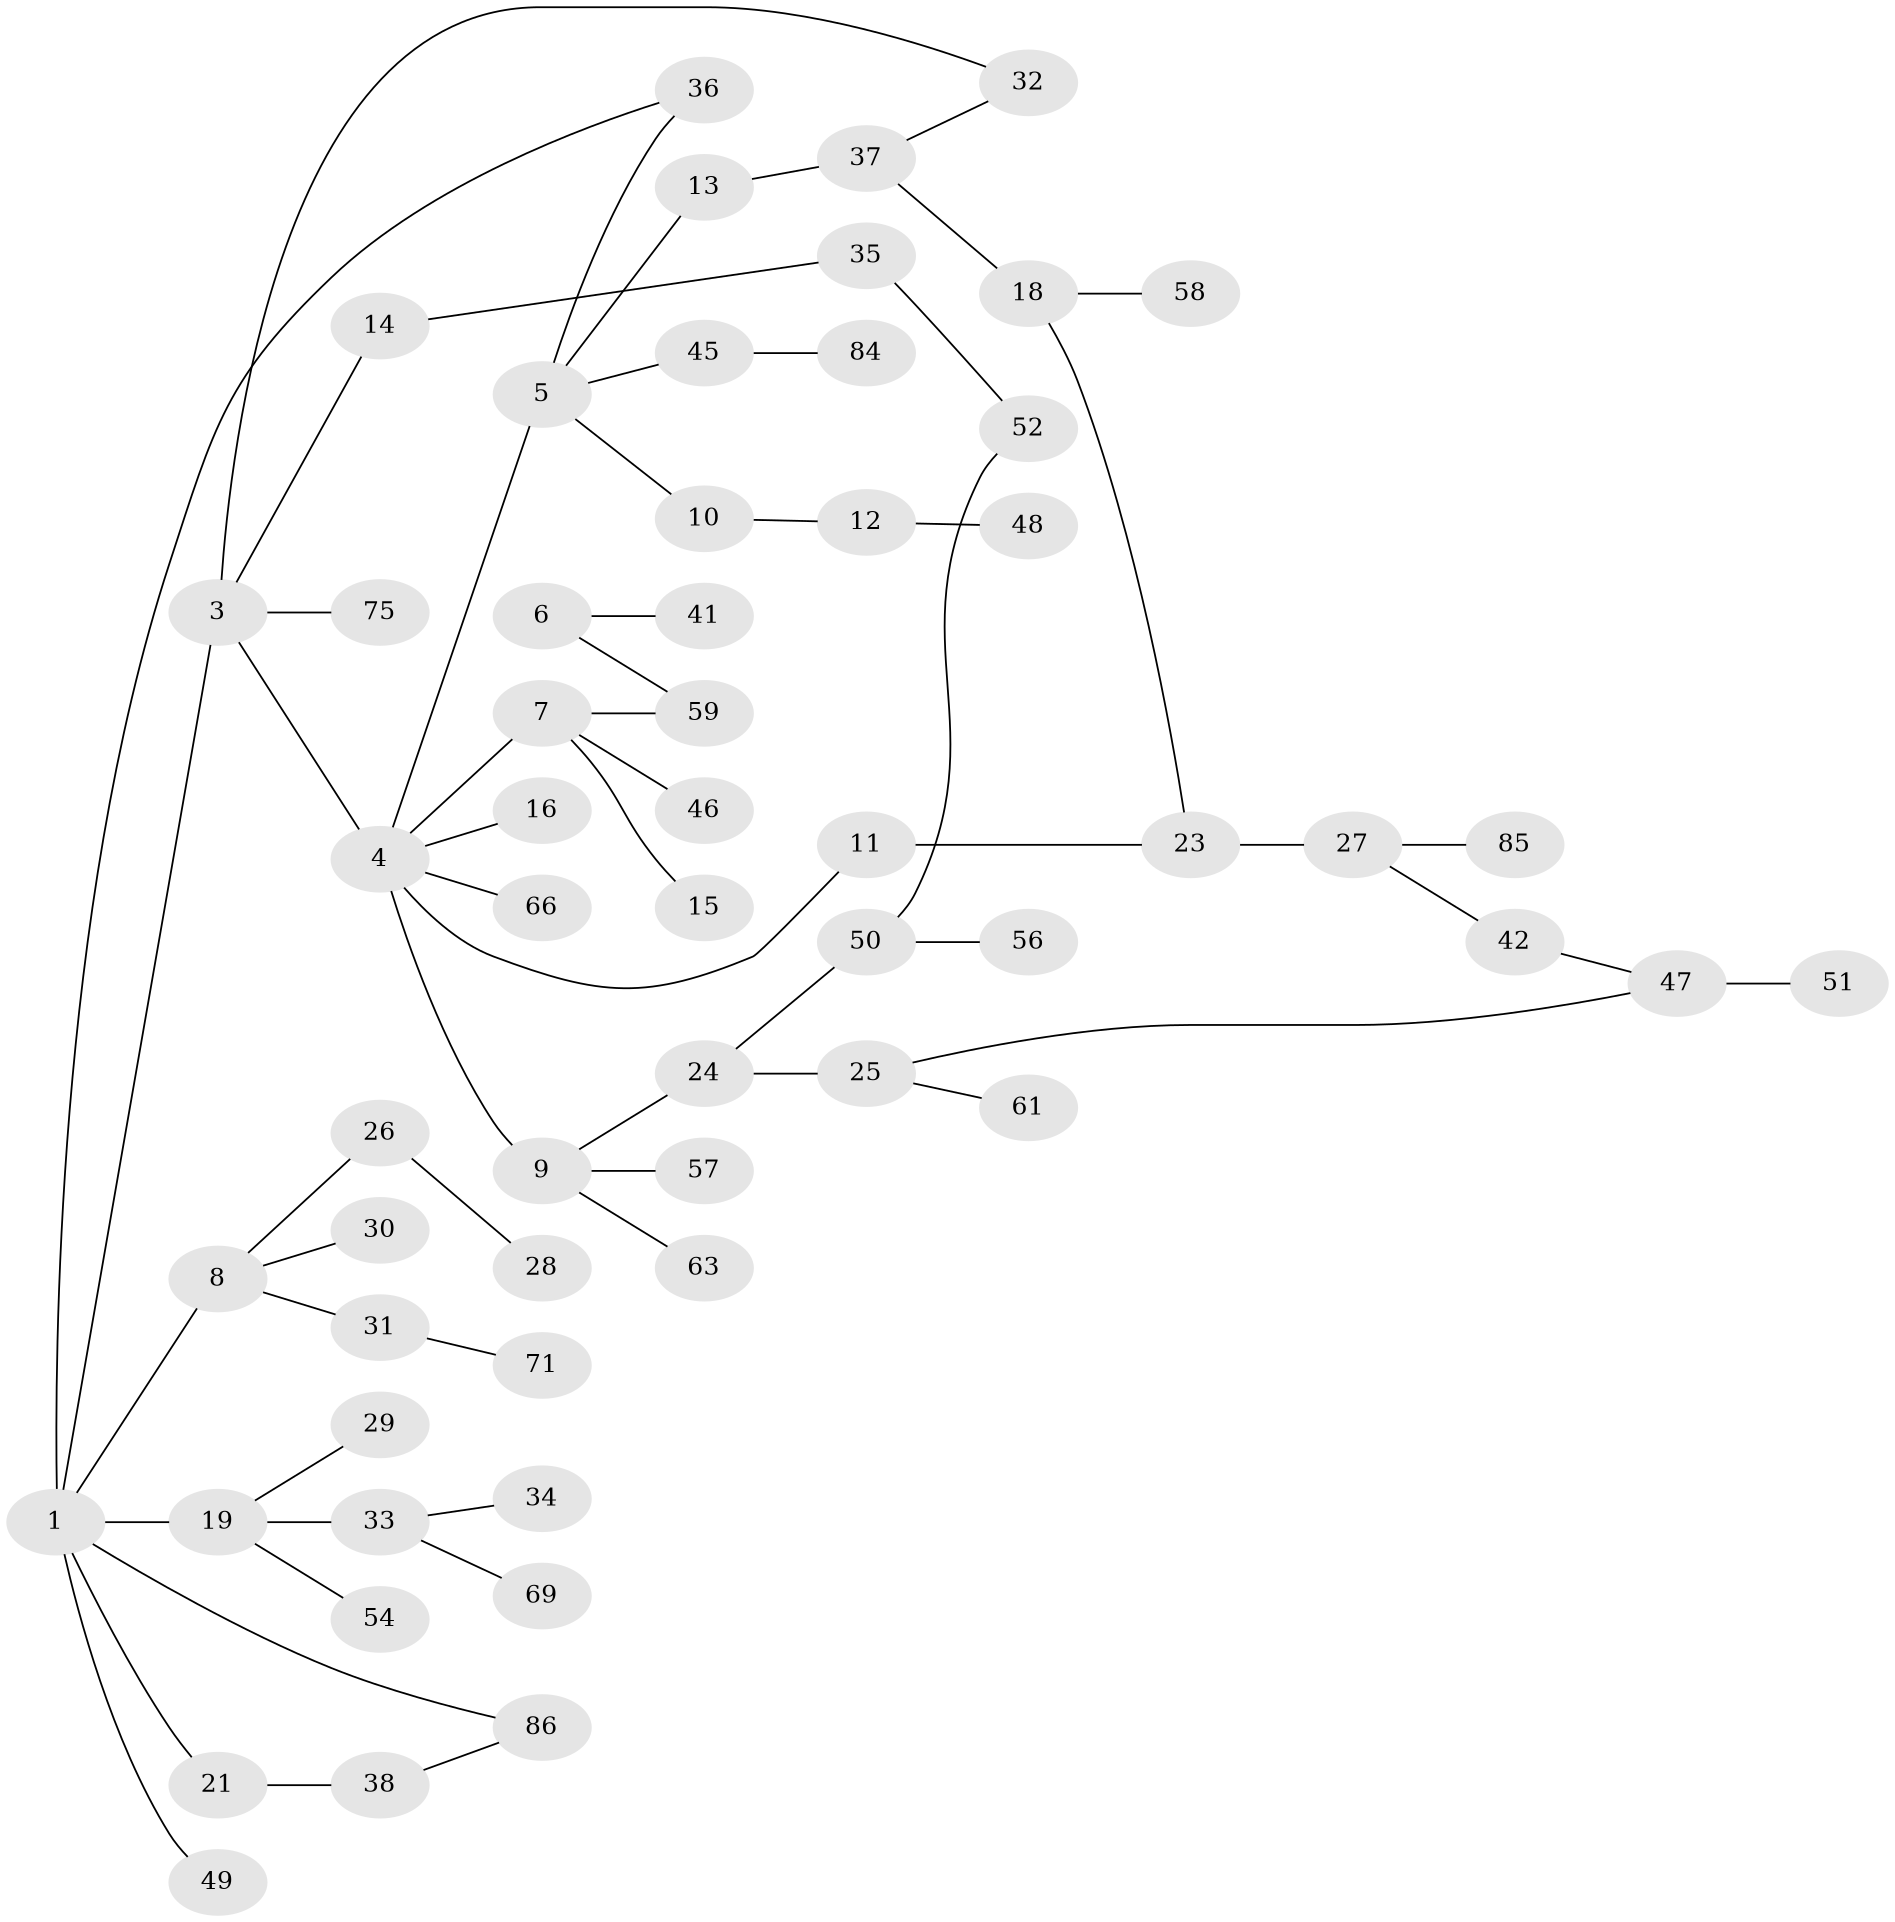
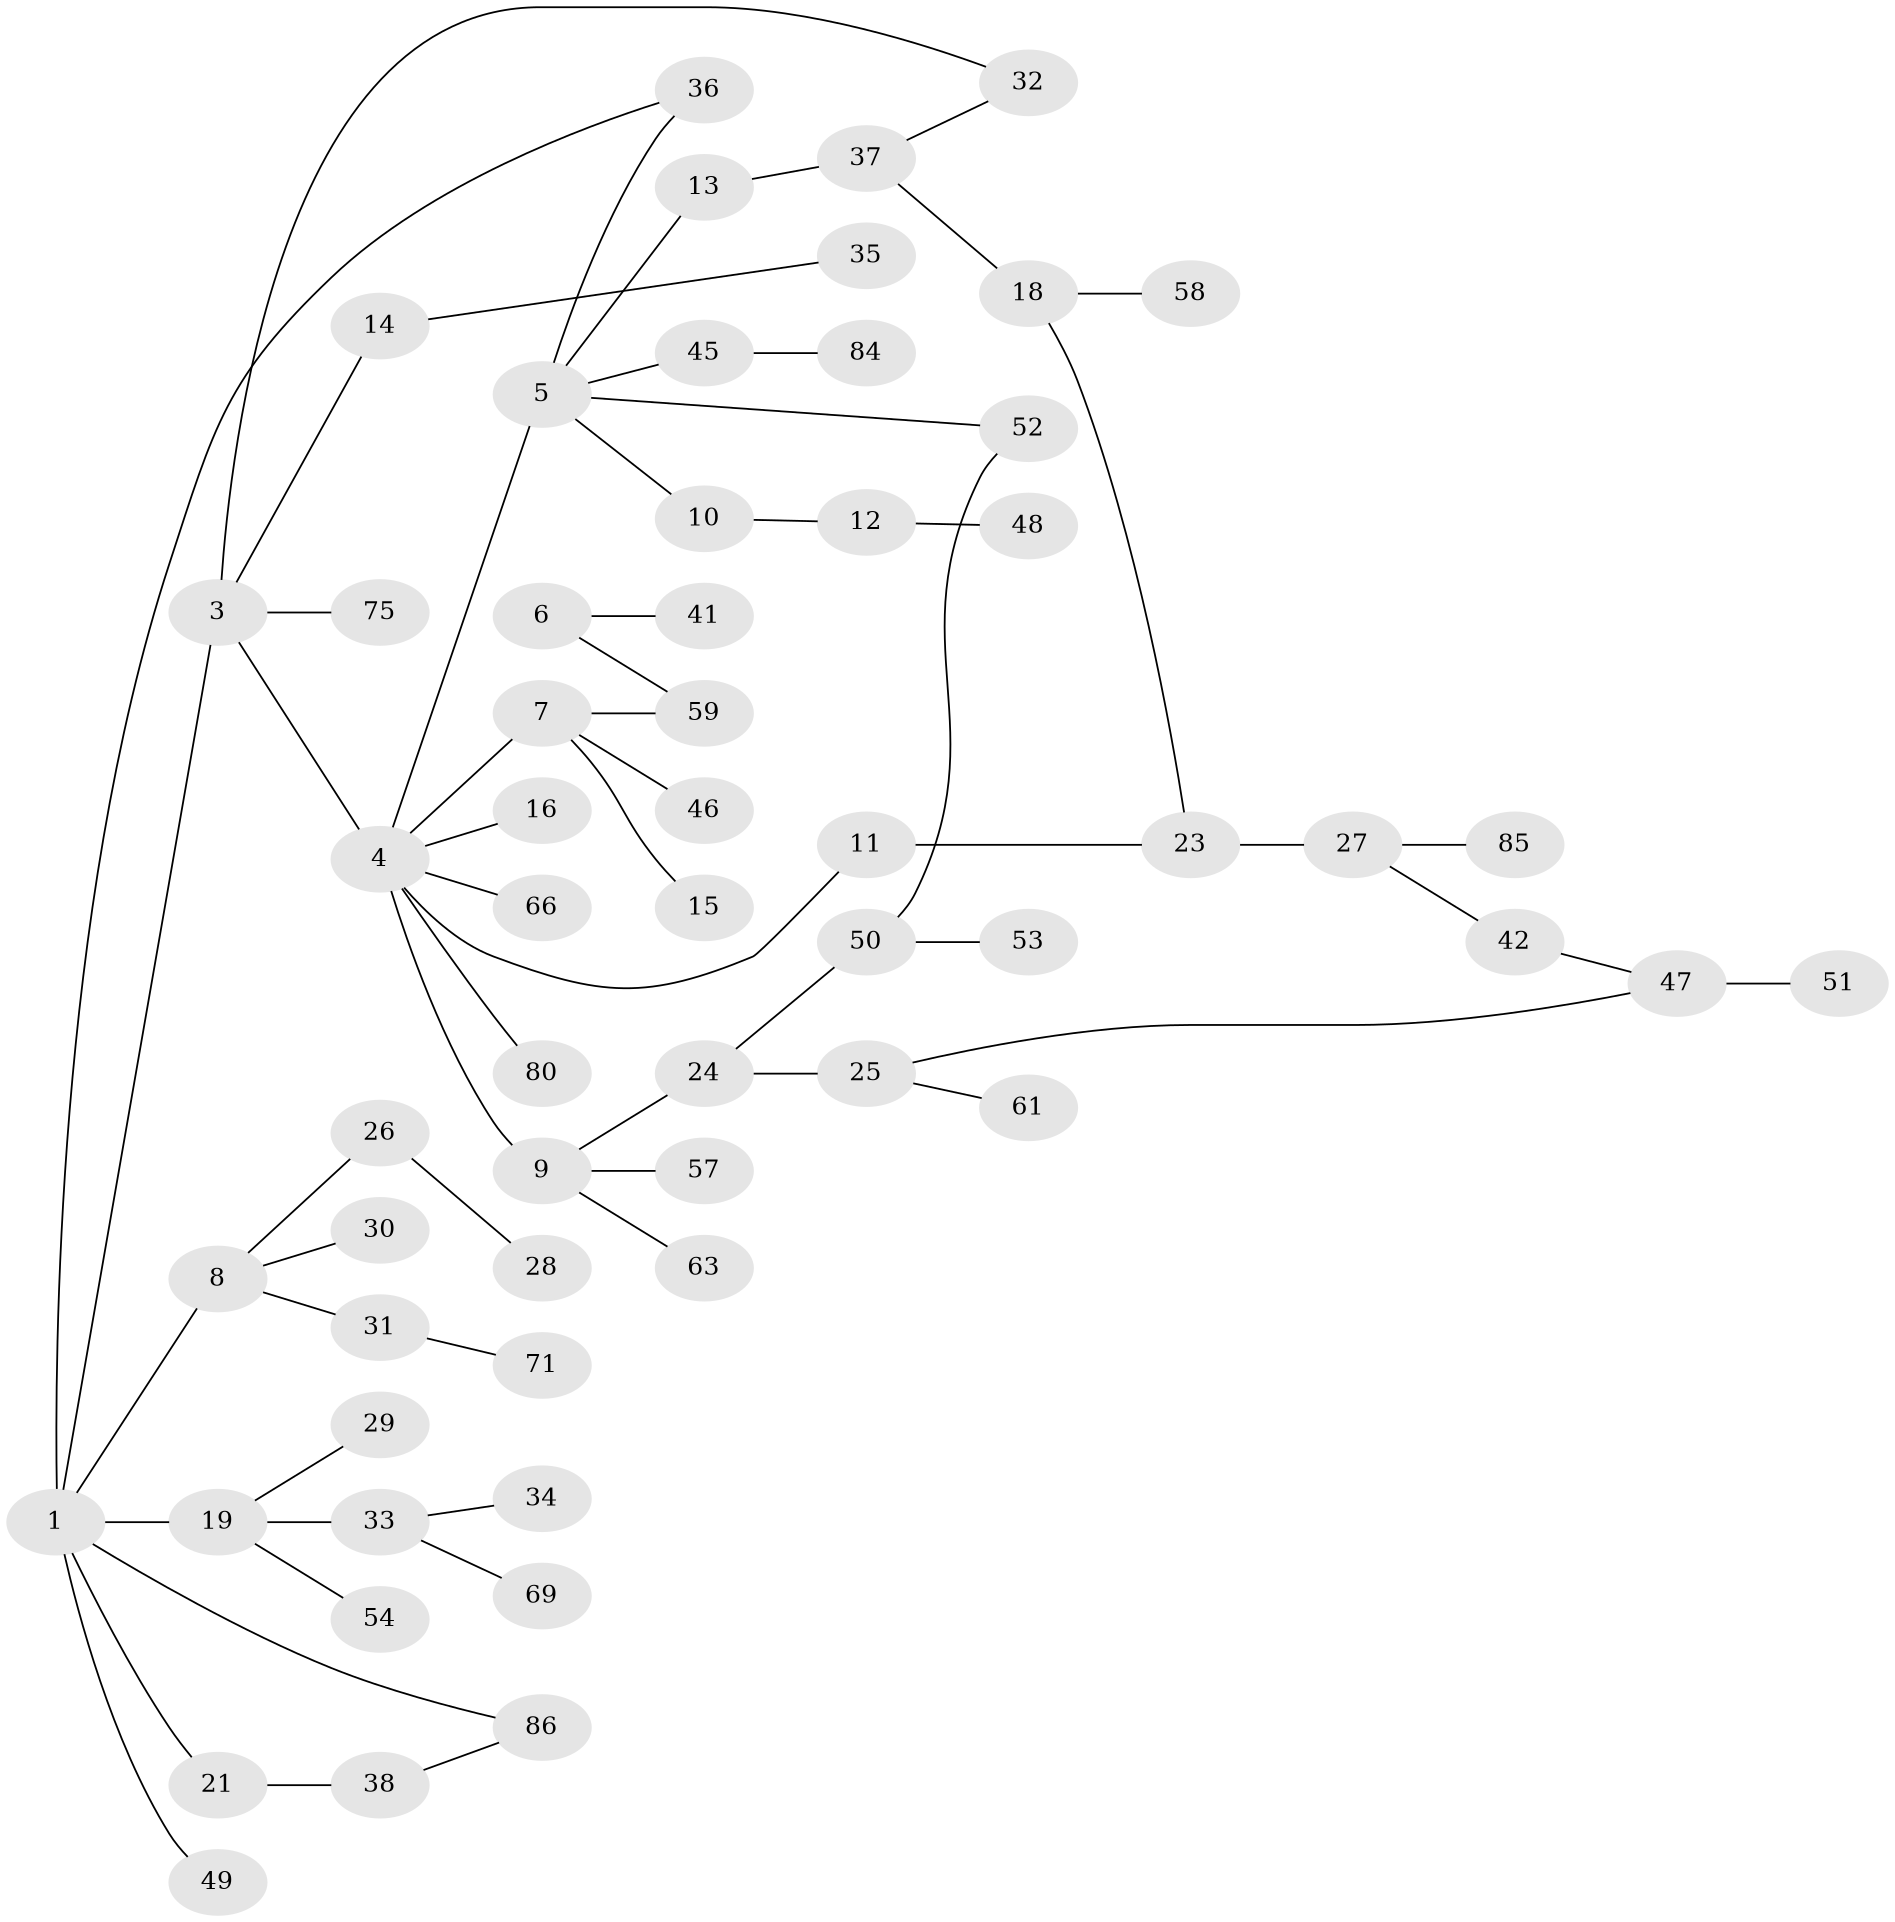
edge "35" -- "52": now "5" -- "52"
node "56": label "56" -> "53"
node "80": added
